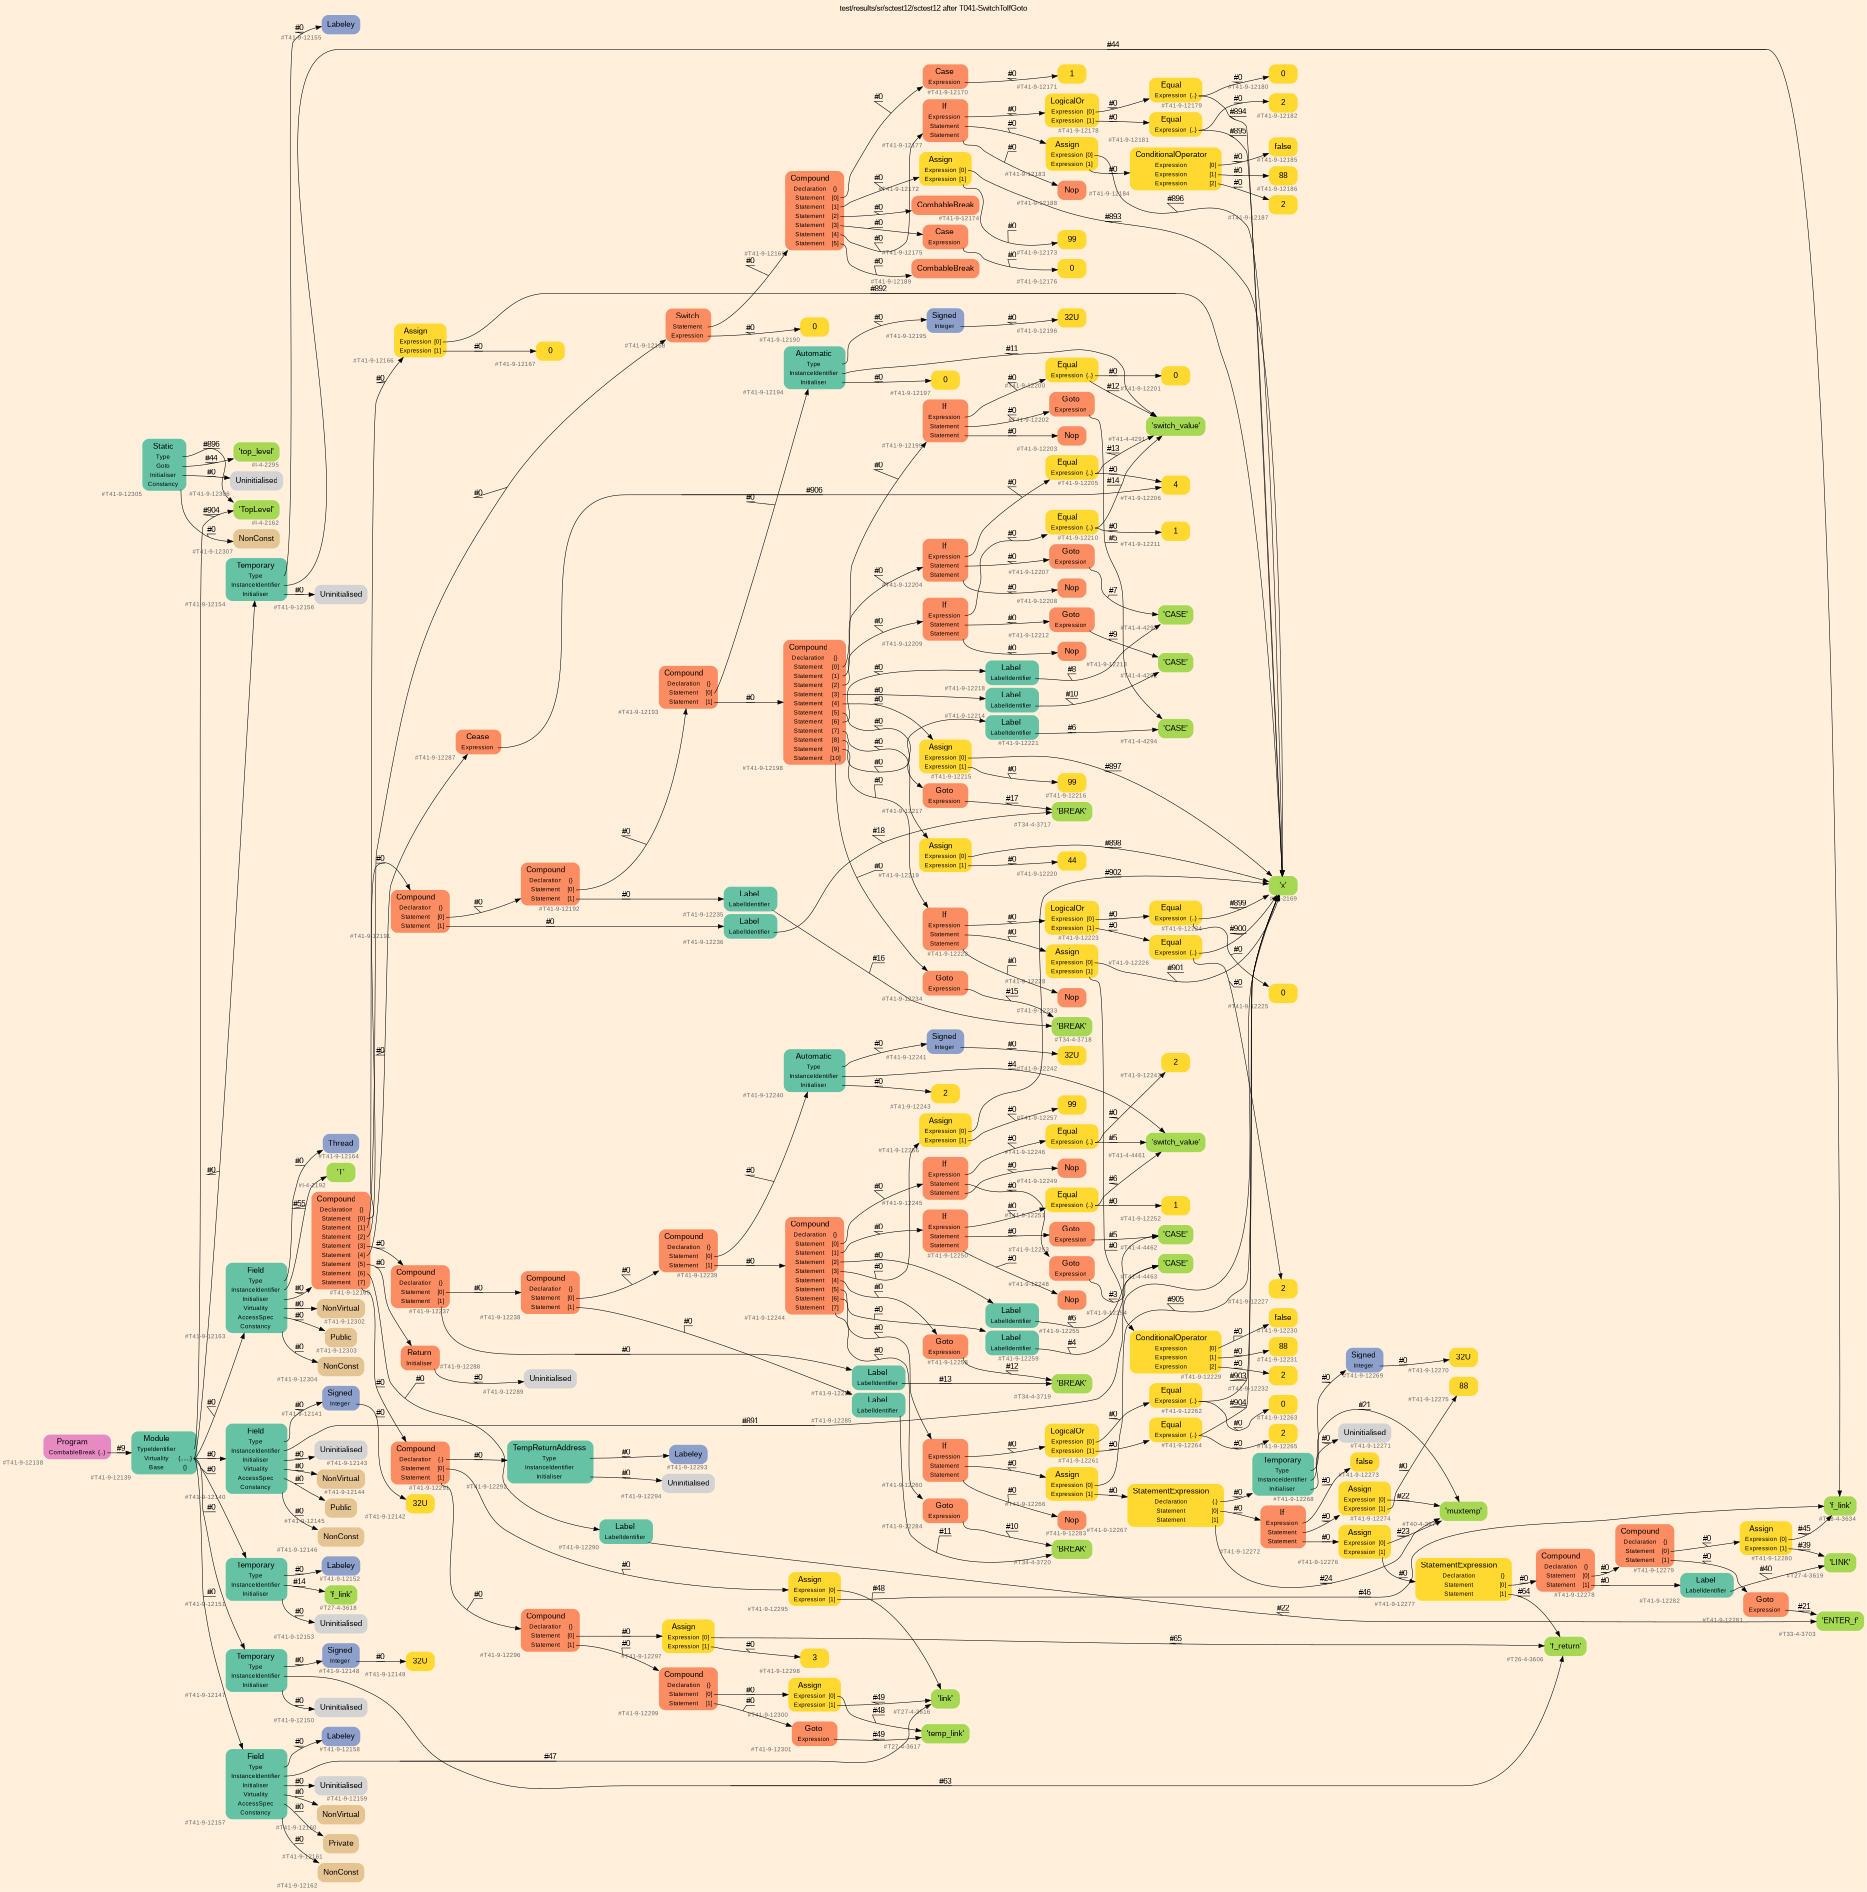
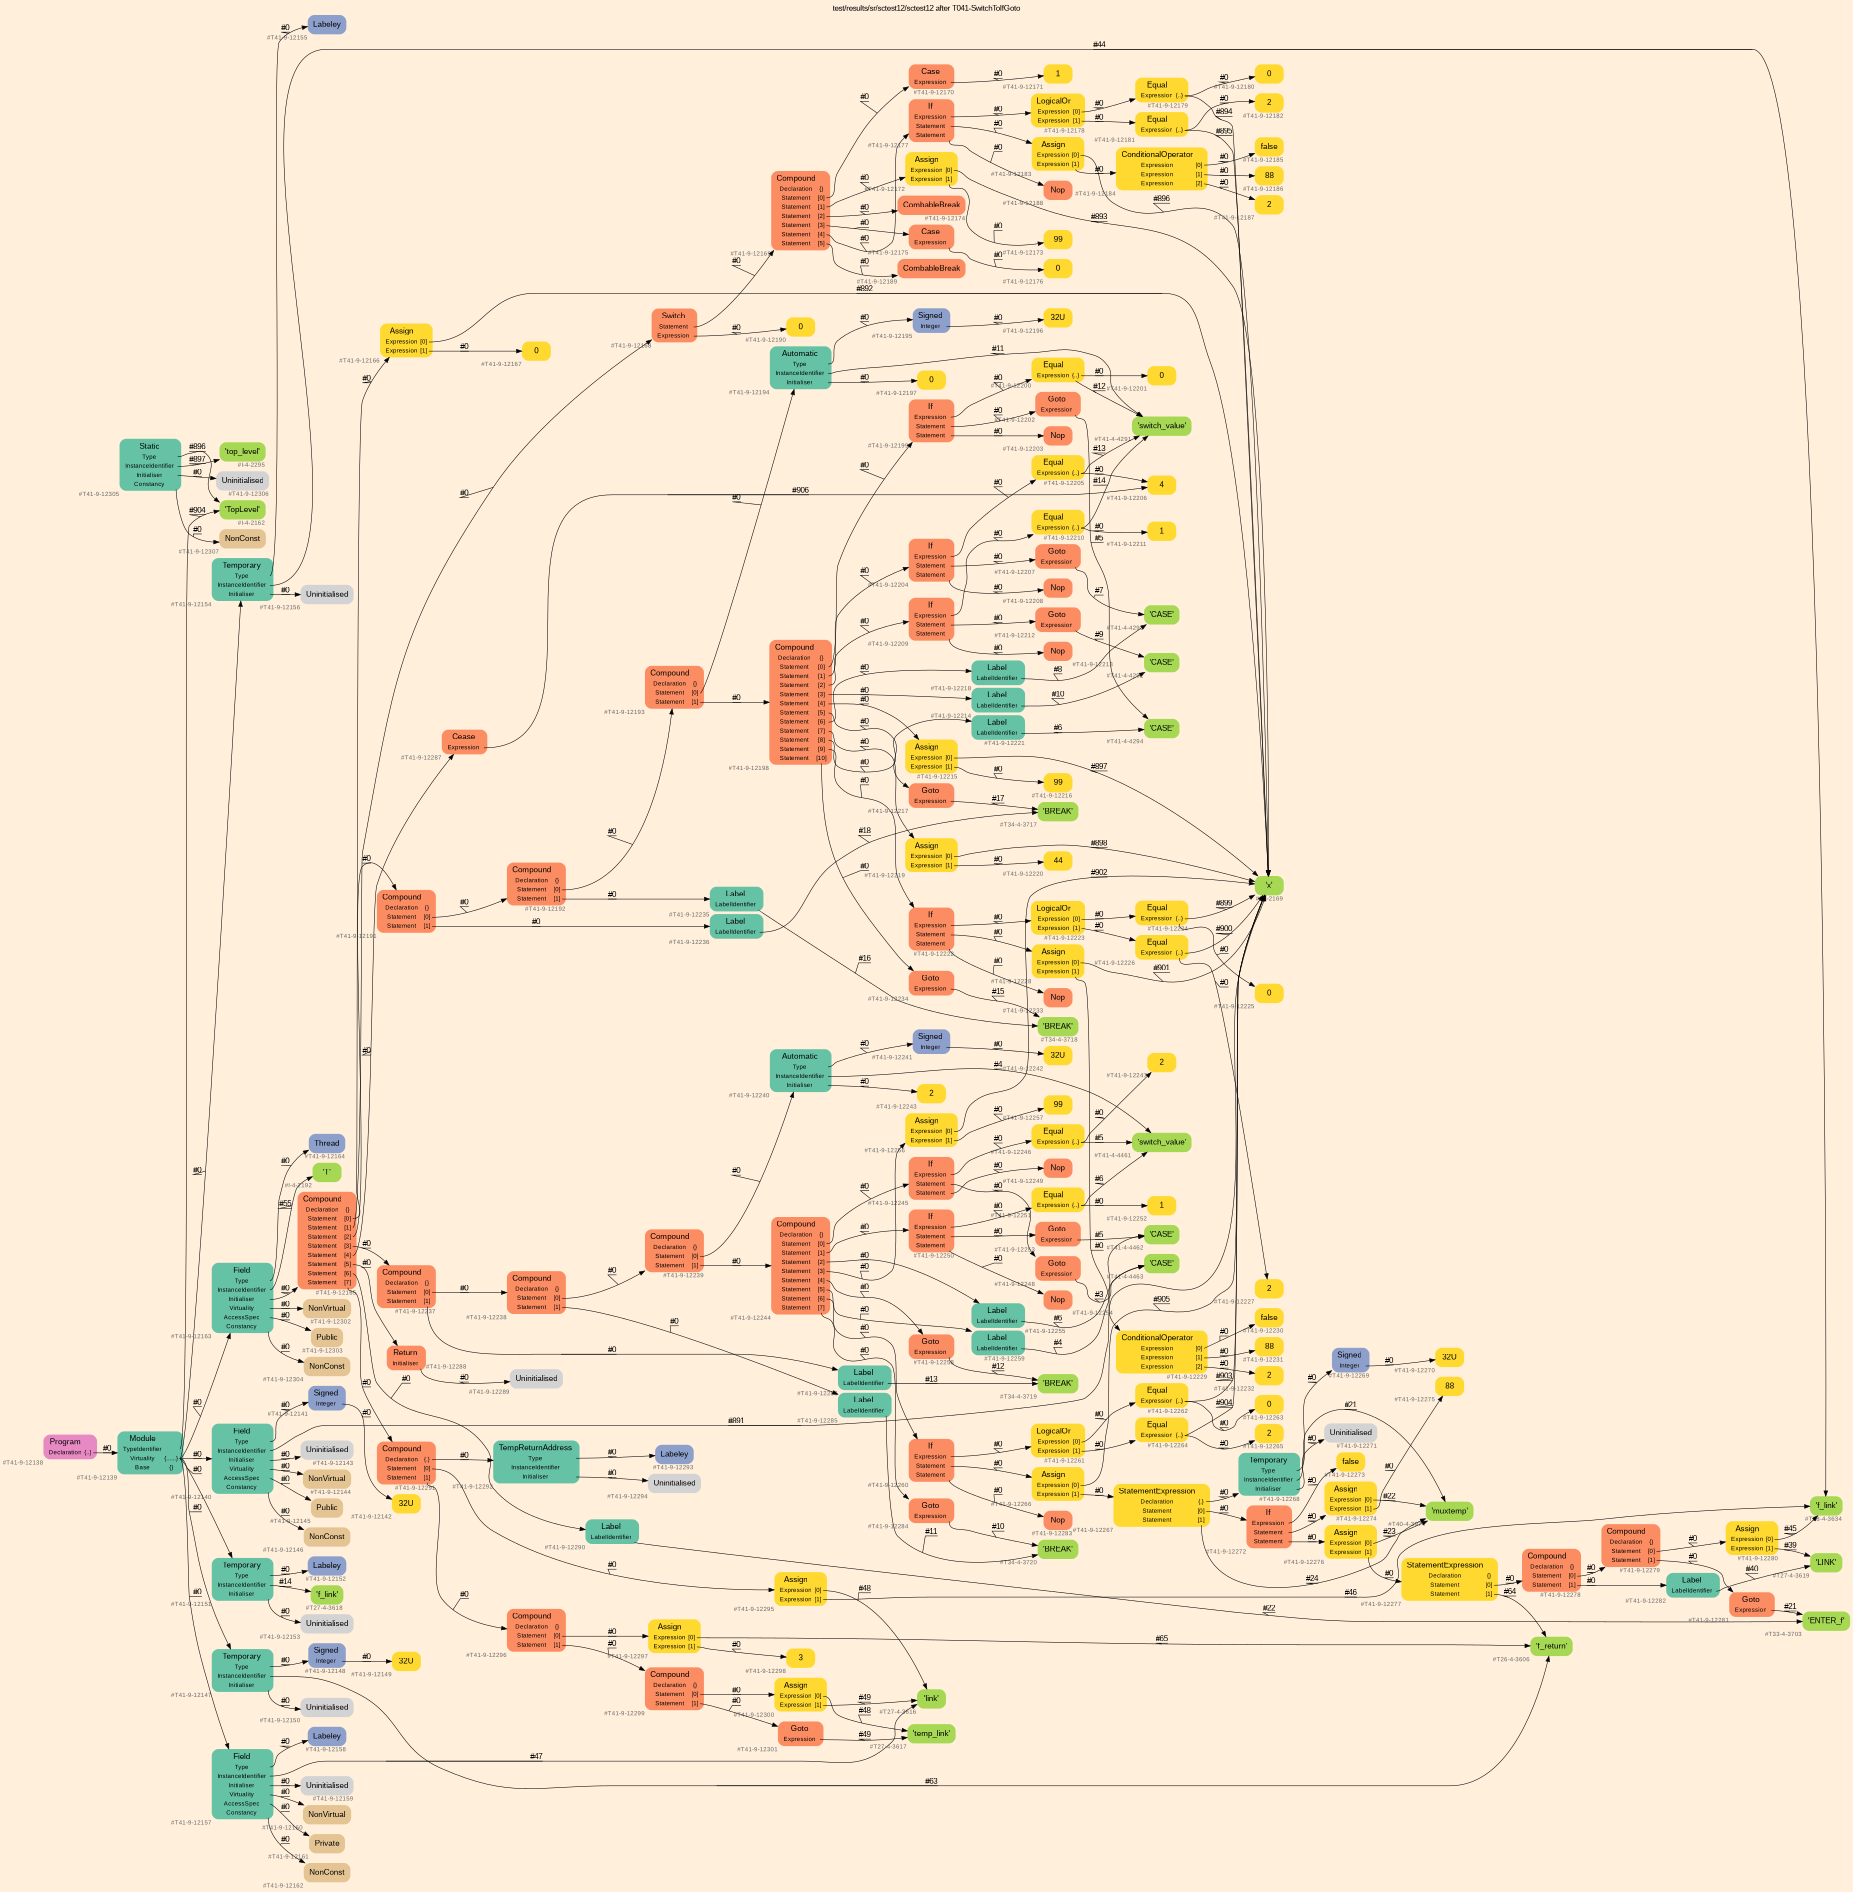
edge "Static" -> "'top_level'": label "#44" -> "#897"
node "Static": text "Goto" -> "InstanceIdentifier"
edge "Program" -> "Module": label "#9" -> "#0"
node "Program": text "CombableBreak" -> "Declaration"
